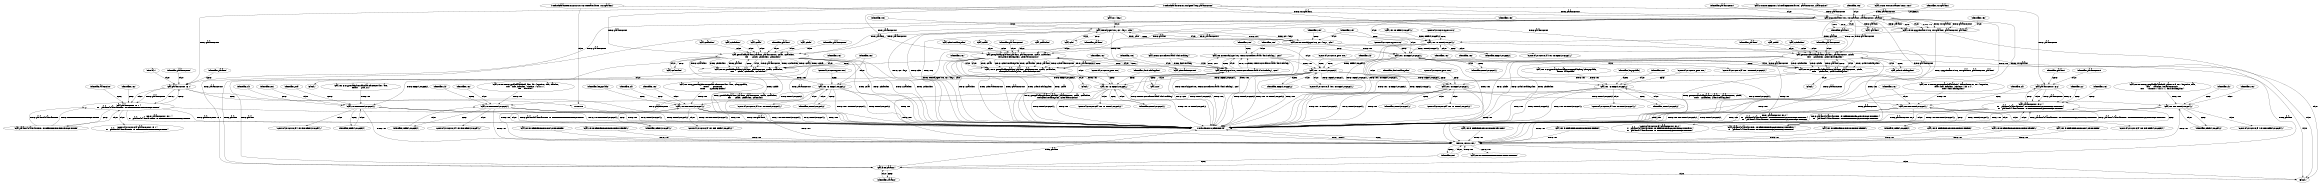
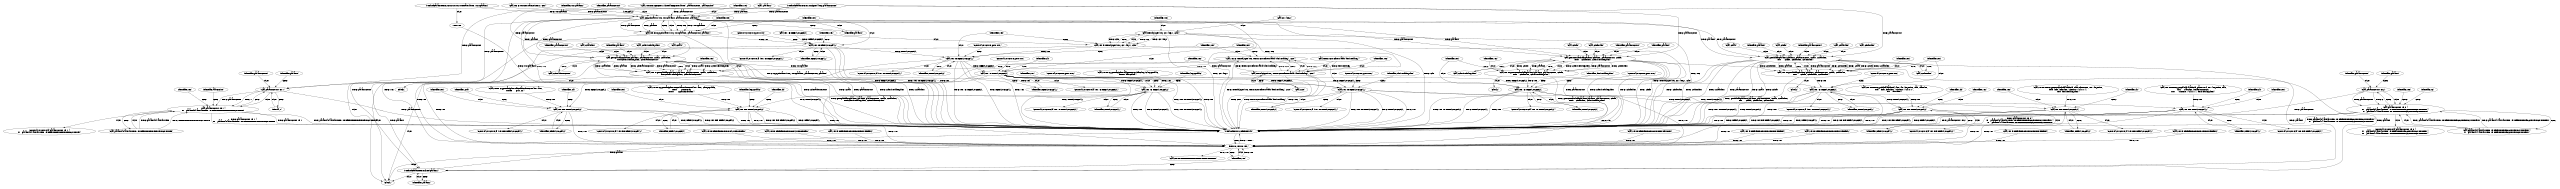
edge "(MethodParameterIn,unsigned long param_count)" -> "(Call,param_count != 2)": removed, label "DDG: param_count"
edge "(Call,copy_in_attrs(utc, usr_params, param_count, params))" -> "(Call,!params)": reversed
node "(Call,&ko)": removed
edge "(Call,param_count != 1)" -> "1000108": now "(Call,param_count != 1)" -> "(Literal,1)"
node "(Call,free(params))": label "(Call,free(params))" -> "(MethodParameterIn,free(params))"
